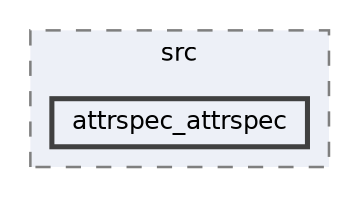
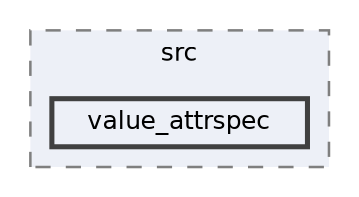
node "attrspec_attrspec": label "attrspec_attrspec" -> "value_attrspec"
